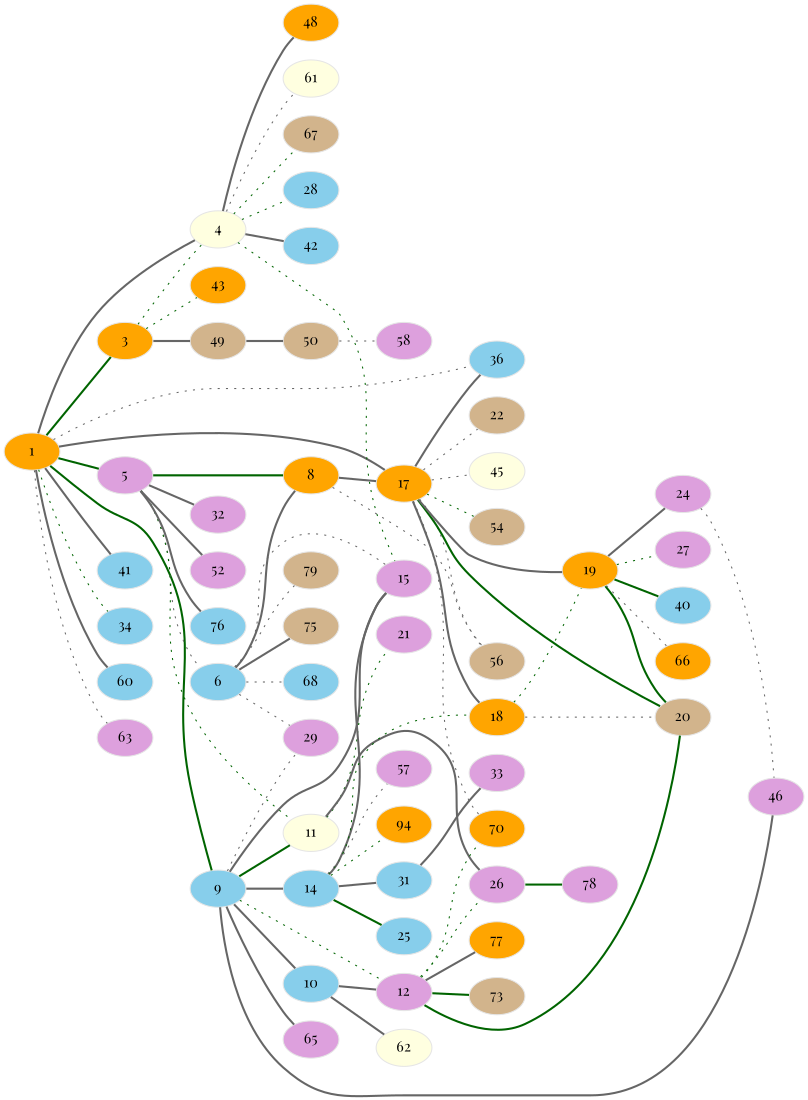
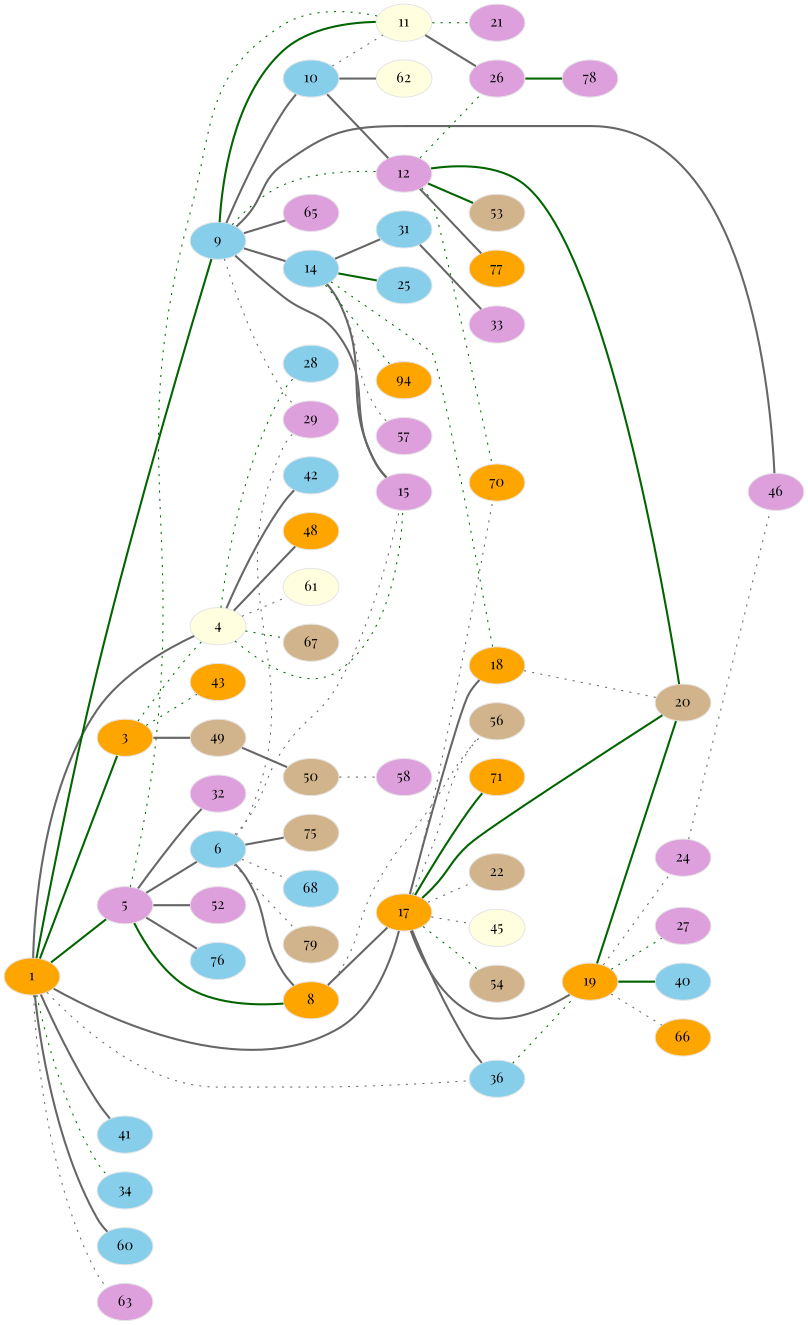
edge "11" -- "10": added
edge "24" -- "19": style bold -> dotted
edge "5" -- "6": style dotted -> bold
edge "19" -- "18": now "19" -- "36"
node "71": added
node "73": label "73" -> "53"
